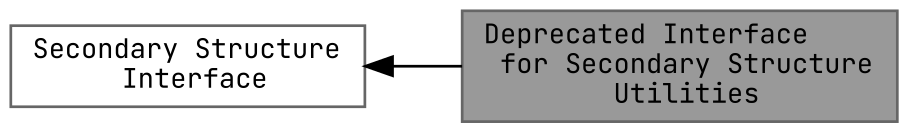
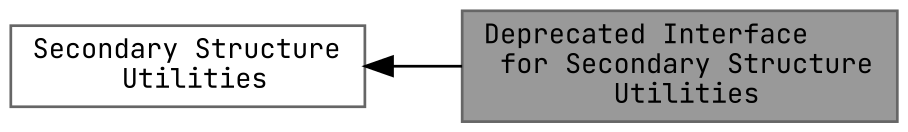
node "Secondary Structure Interface": label "Secondary Structure Interface" -> "Secondary Structure Utilities"
